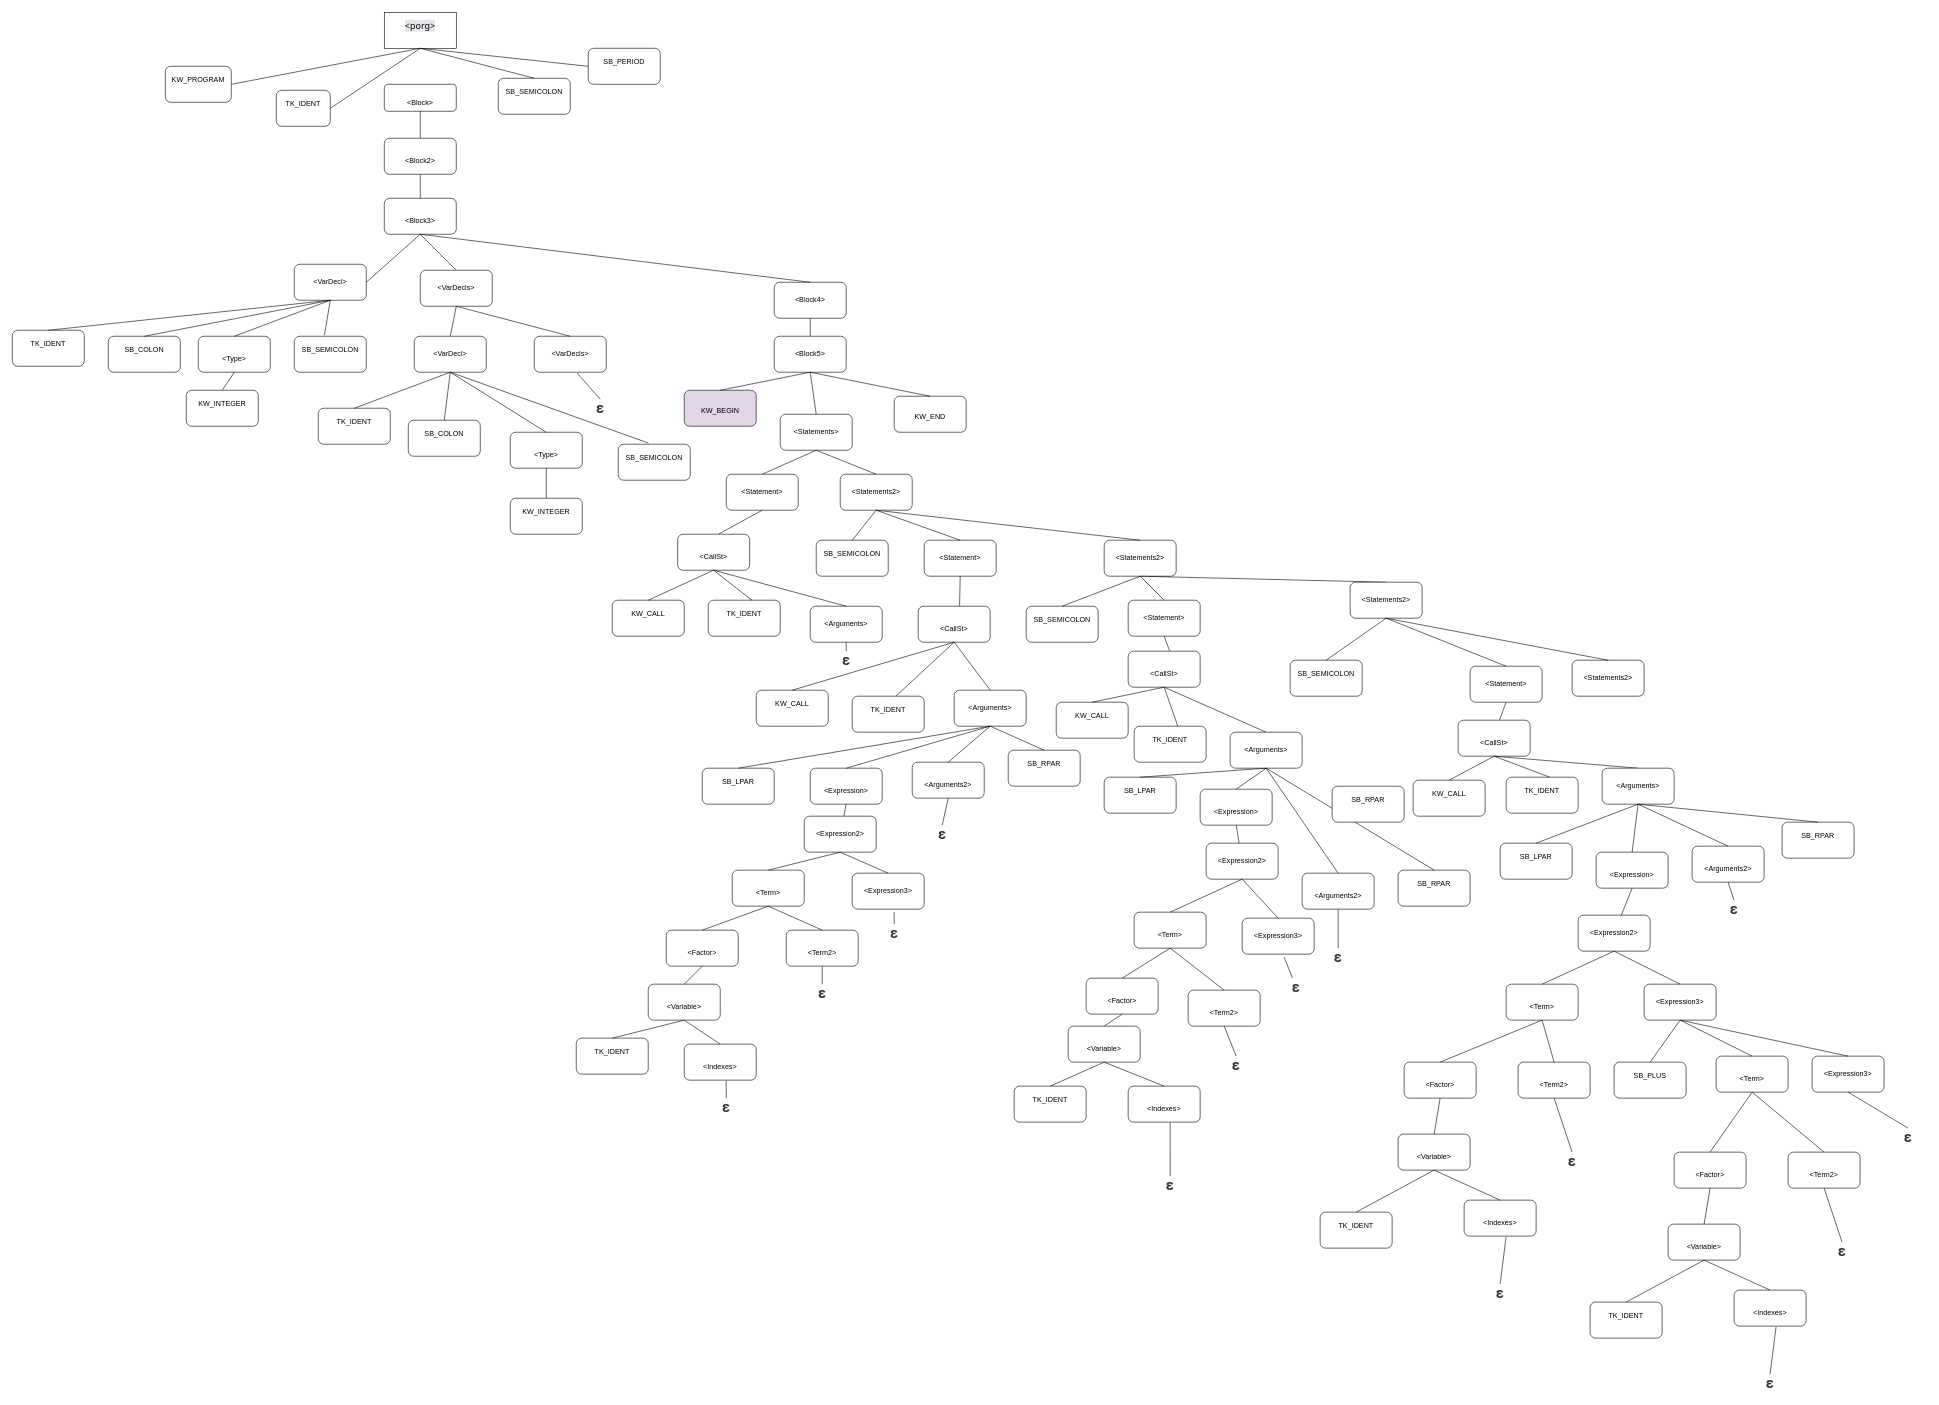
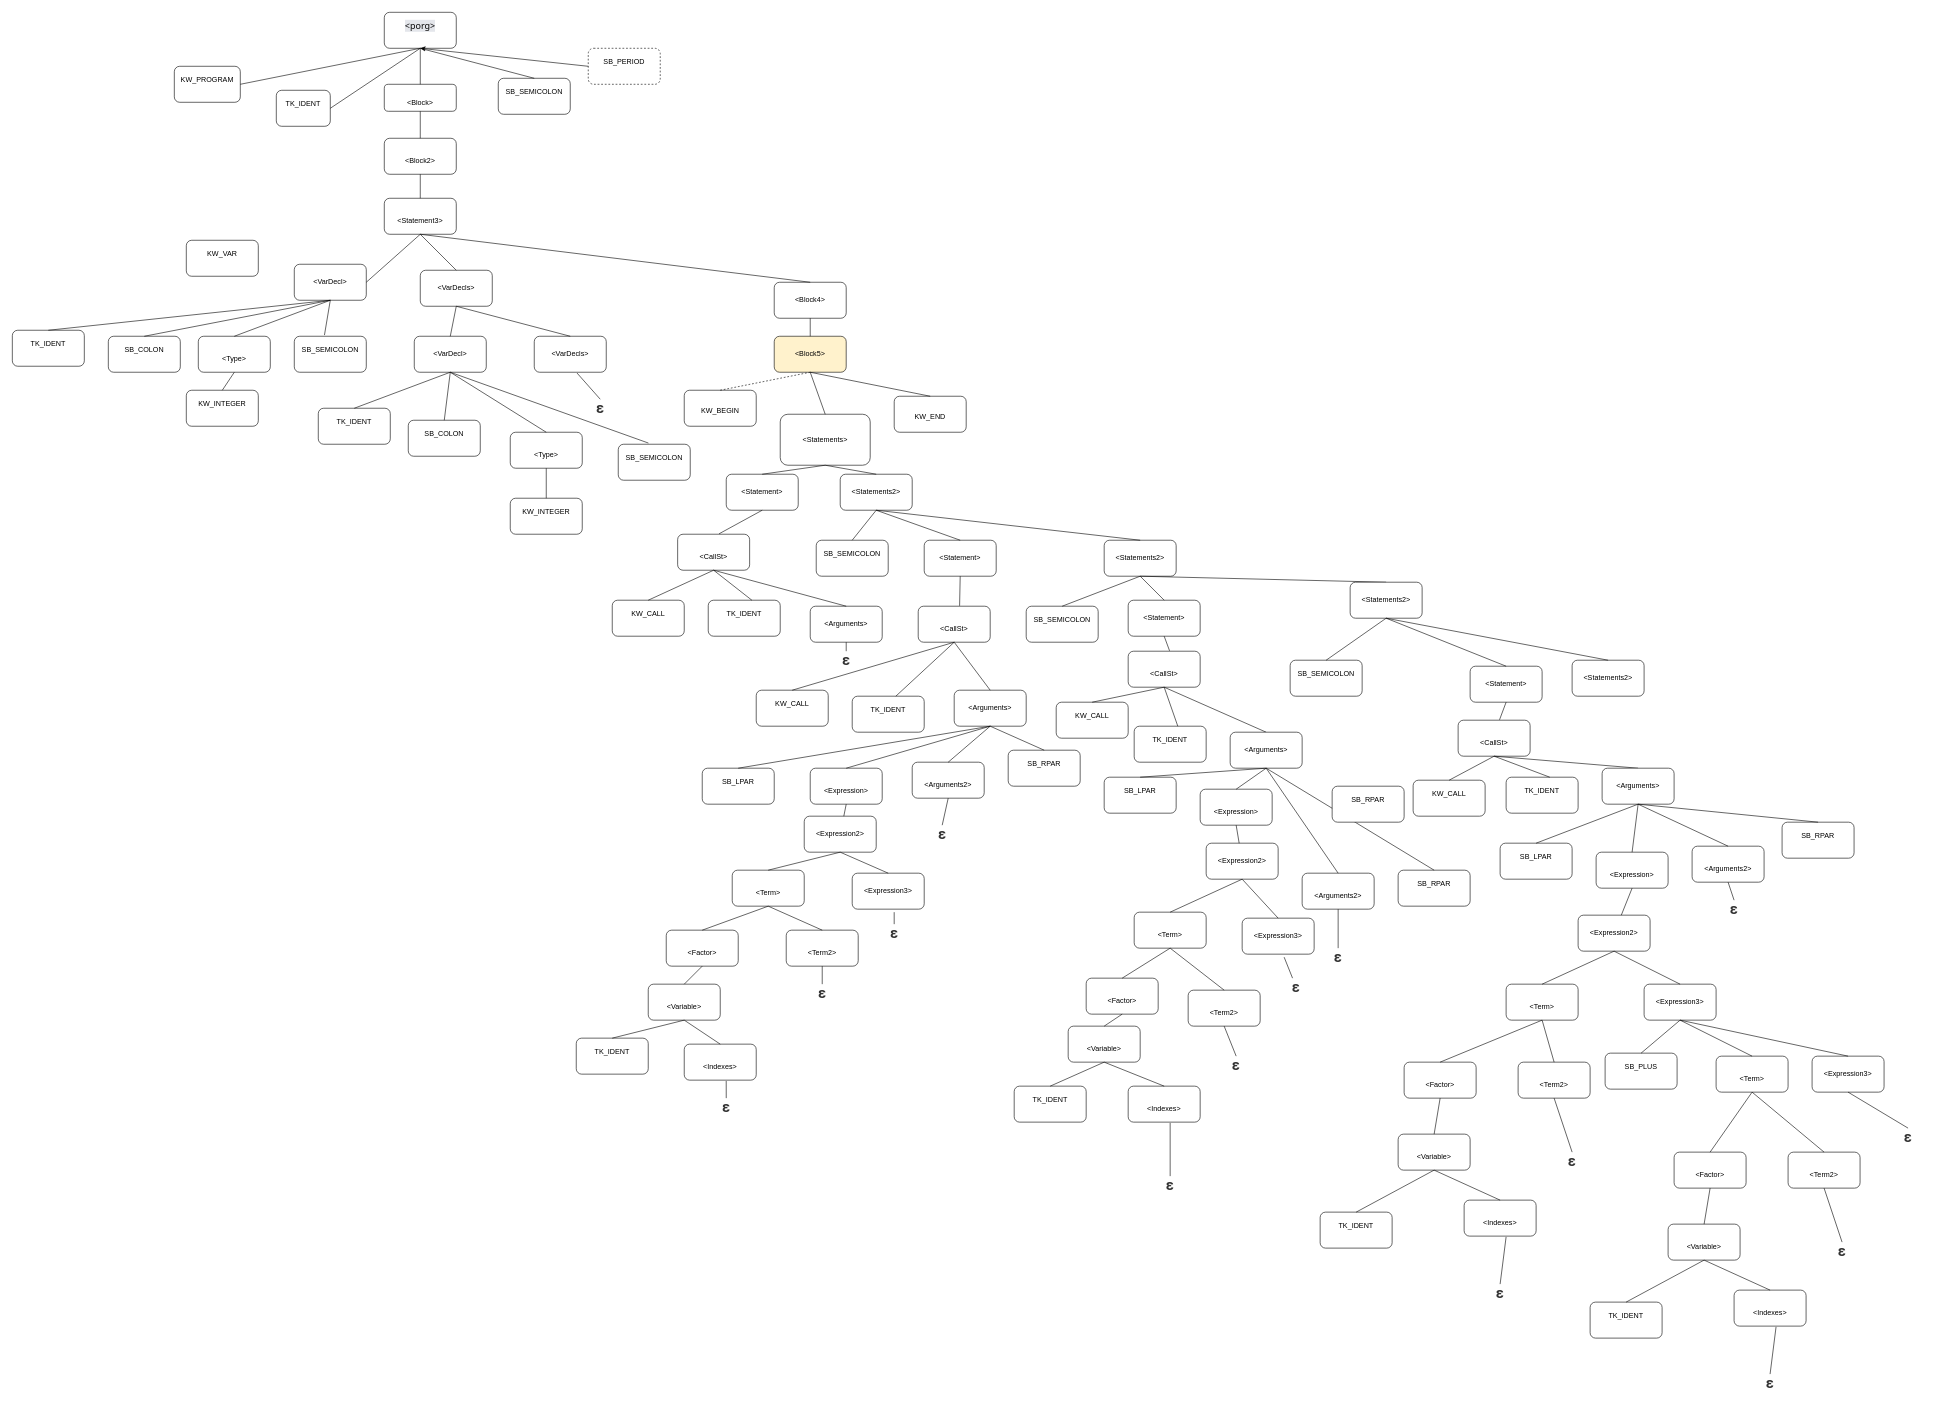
node "<porg>": shape rectangle -> rounded rectangle
edge "<porg>" -- "SB_PERIOD": arrowhead none -> classic
node "SB_PERIOD": style solid -> dashed
edge "<porg>" -- "<Block>": added
node "KW_PROGRAM": moved (198, 84) -> (207, 84)
node "<Block3>": label "<Block3>" -> "<Statement3>"
node "KW_VAR": added
node "<Block5>": fillcolor #ffffff -> #fff2cc
edge "<Block5>" -- "KW_BEGIN": style solid -> dashed
node "KW_BEGIN": fillcolor #e1d5e7 -> #ffffff
node "<Statements>": size 72x36 -> 90x51
node "SB_PLUS": moved (1650, 1080) -> (1641, 1071)
